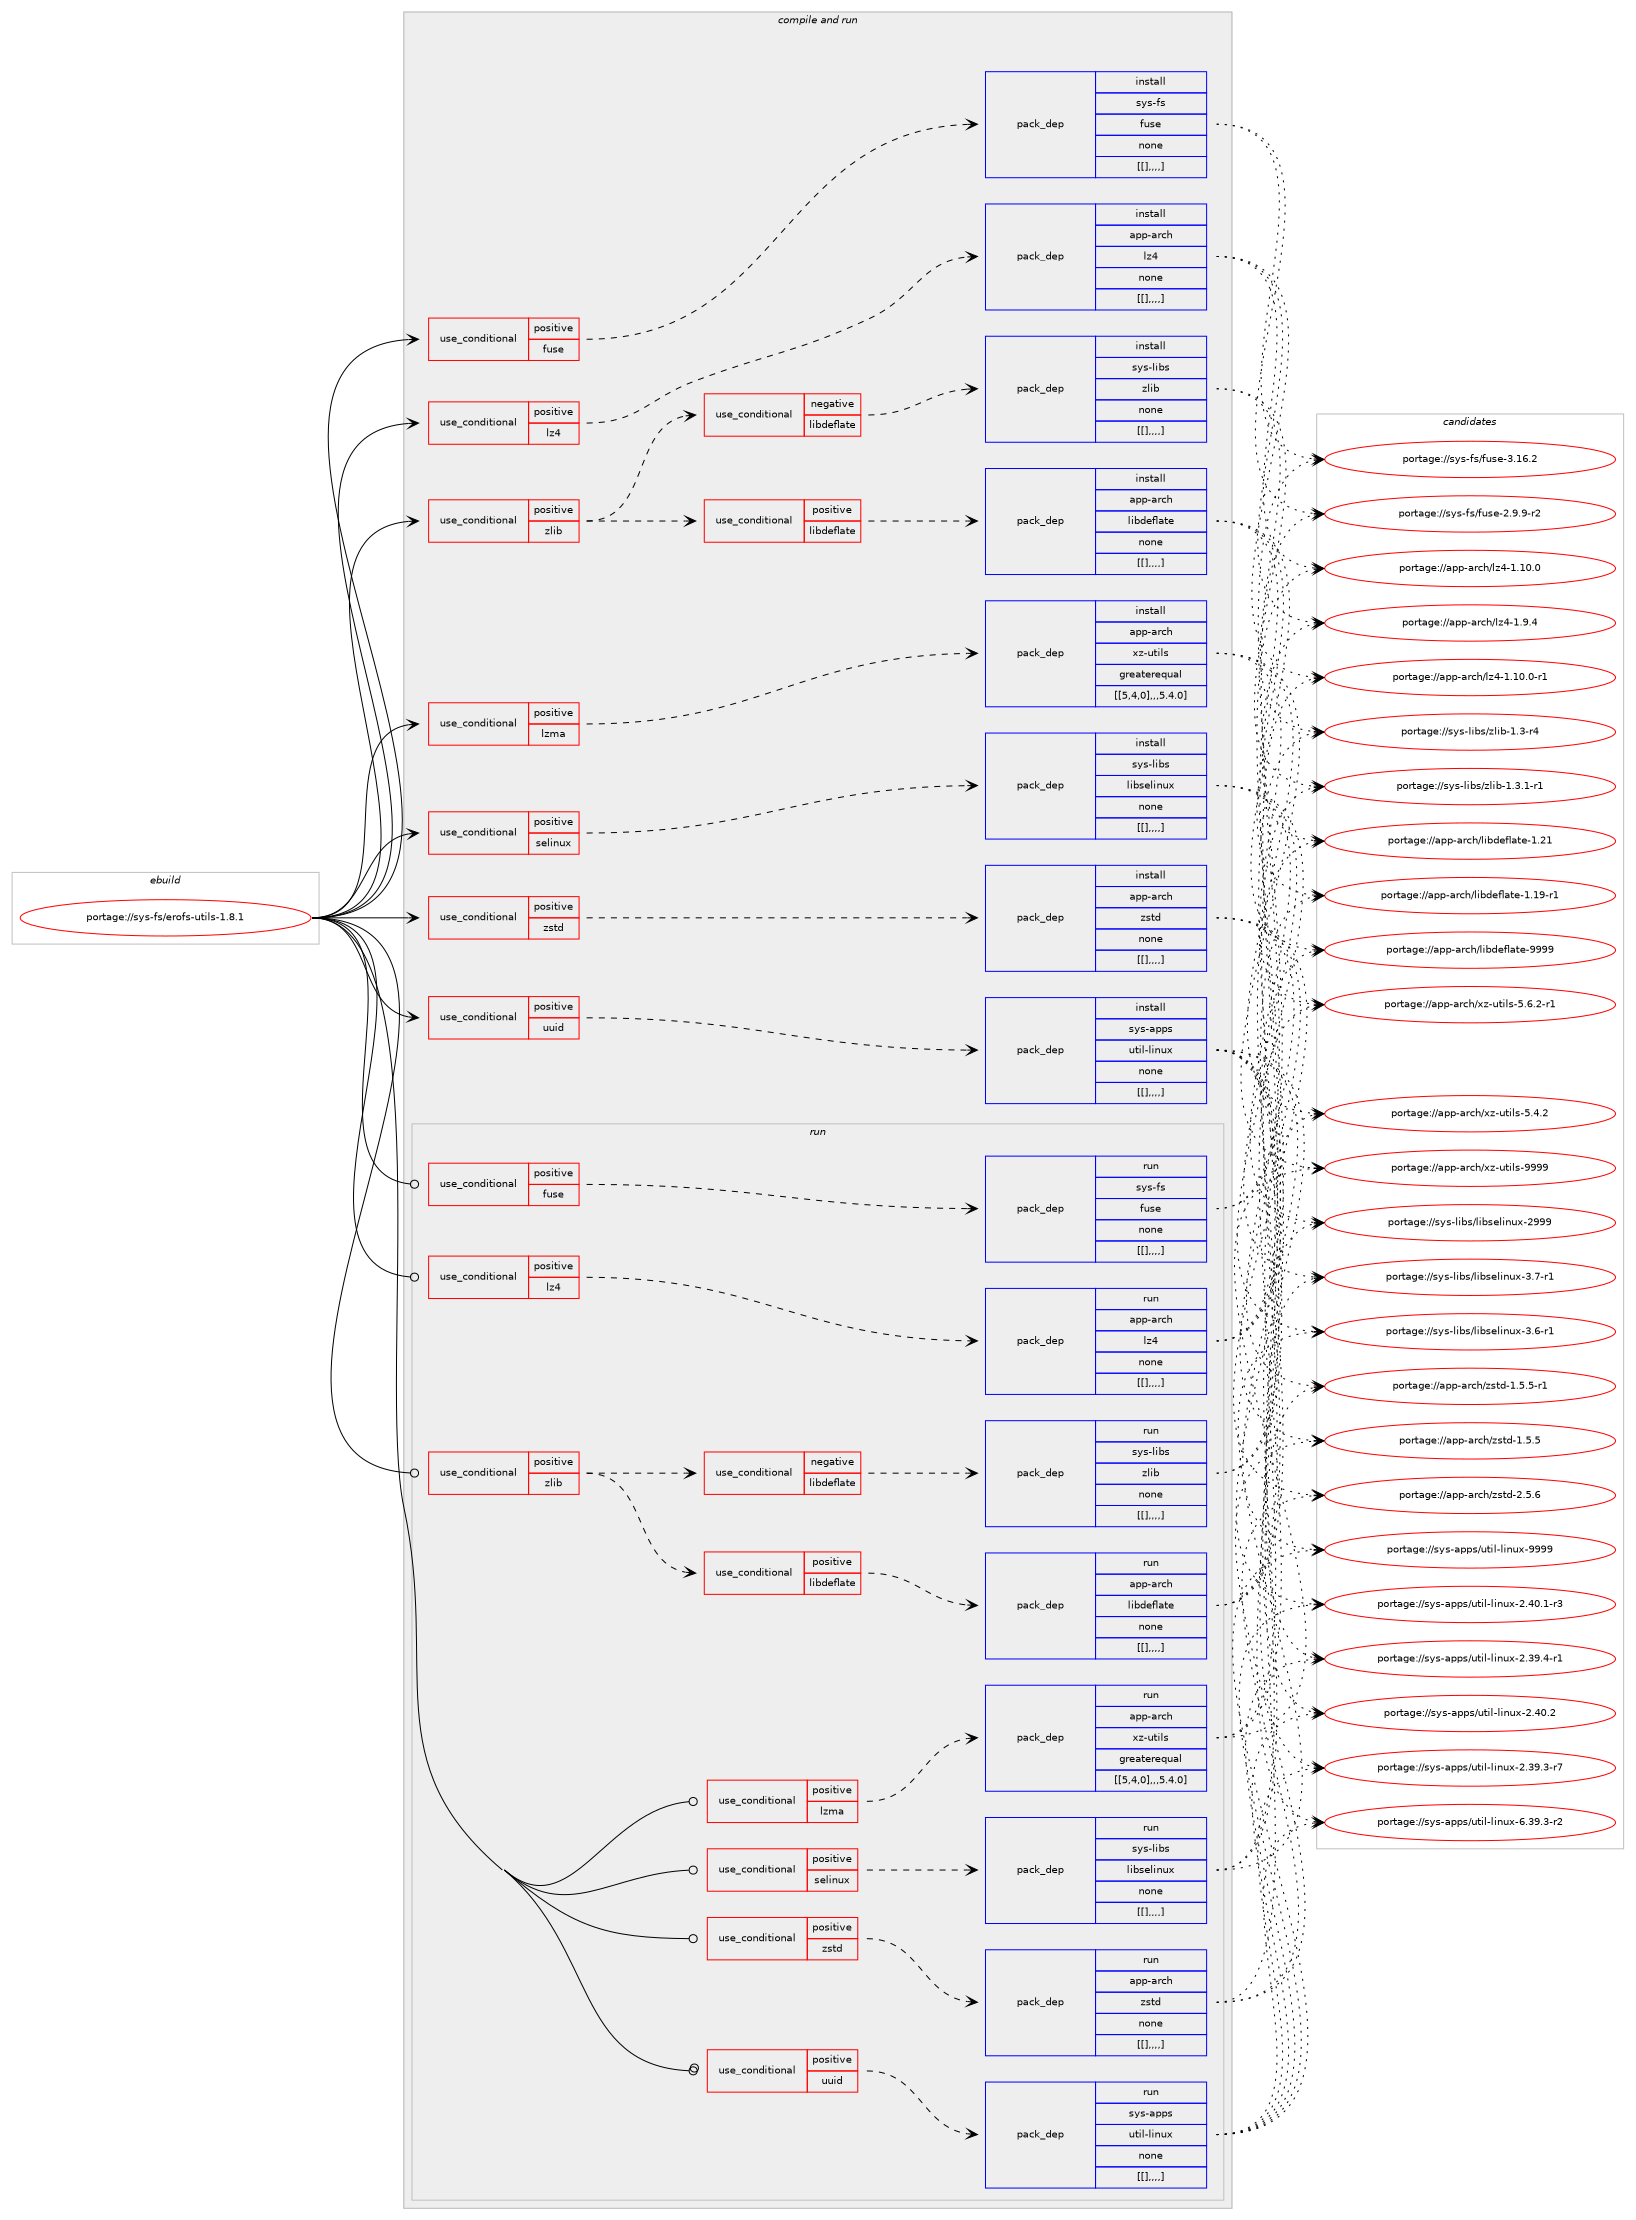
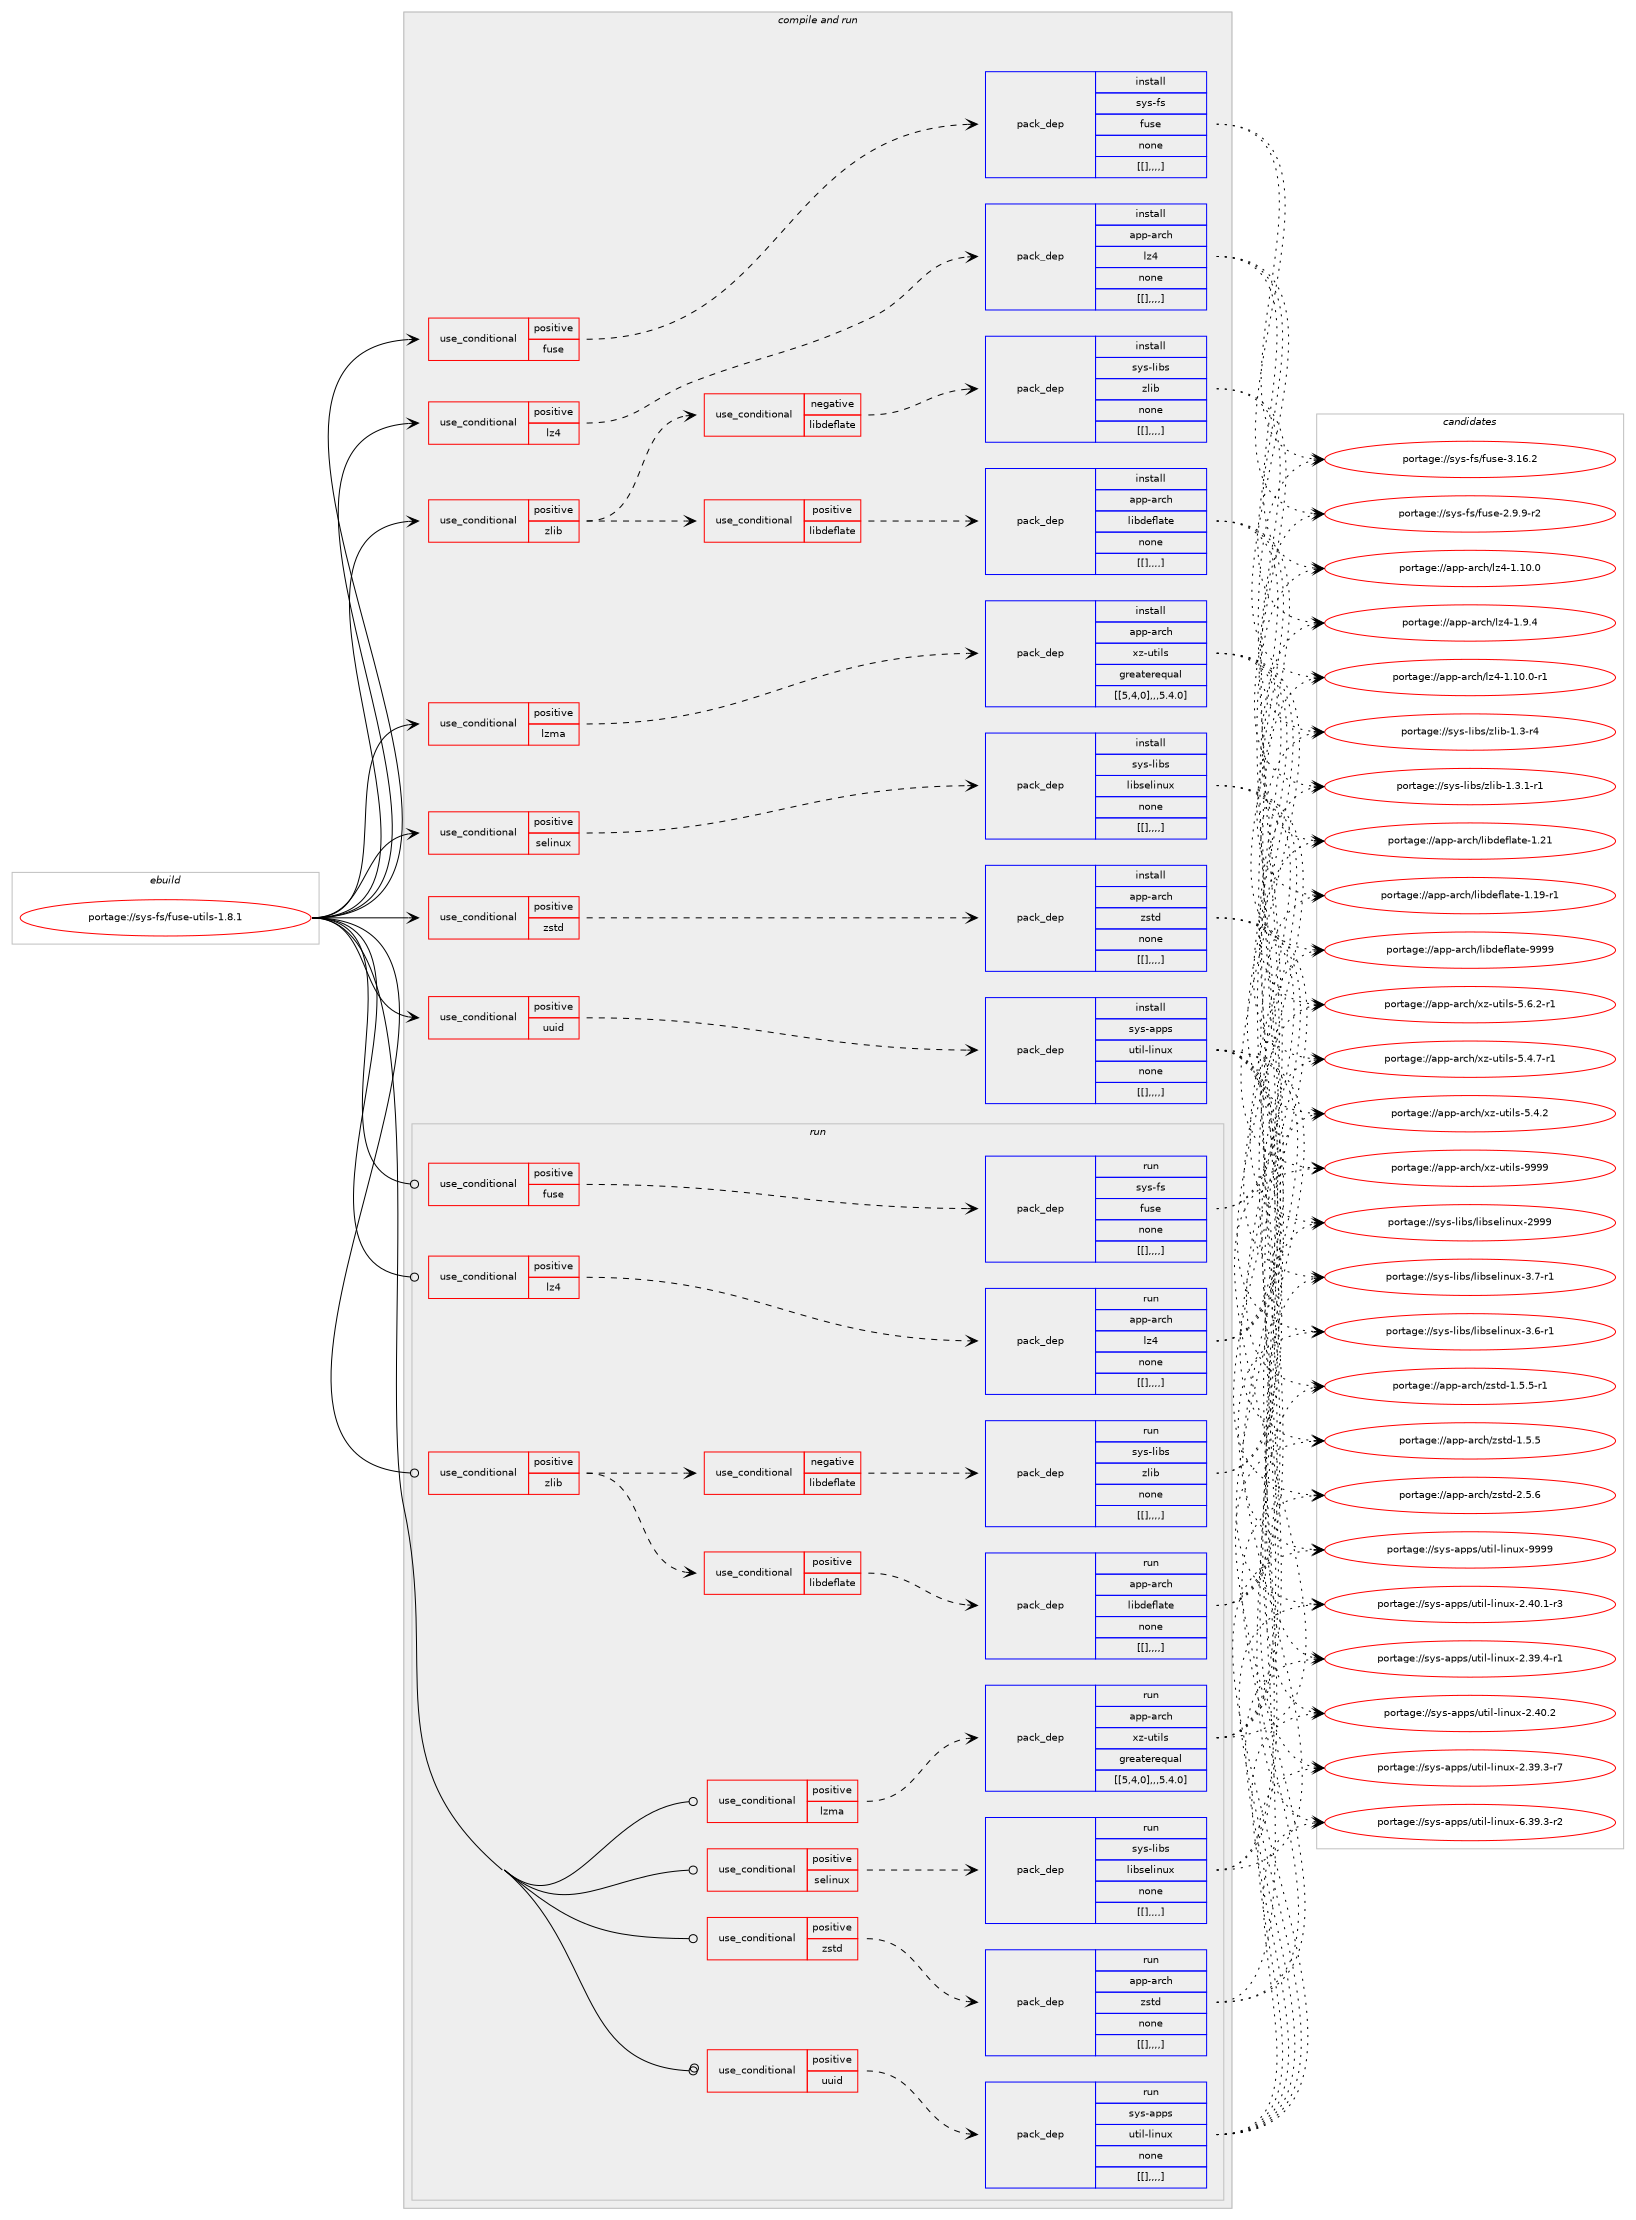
node "portage://sys-fs/erofs-utils-1.8.1": label "portage://sys-fs/erofs-utils-1.8.1" -> "portage://sys-fs/fuse-utils-1.8.1"
node "portage://app-arch/xz-utils-5.4.7-r1": added
